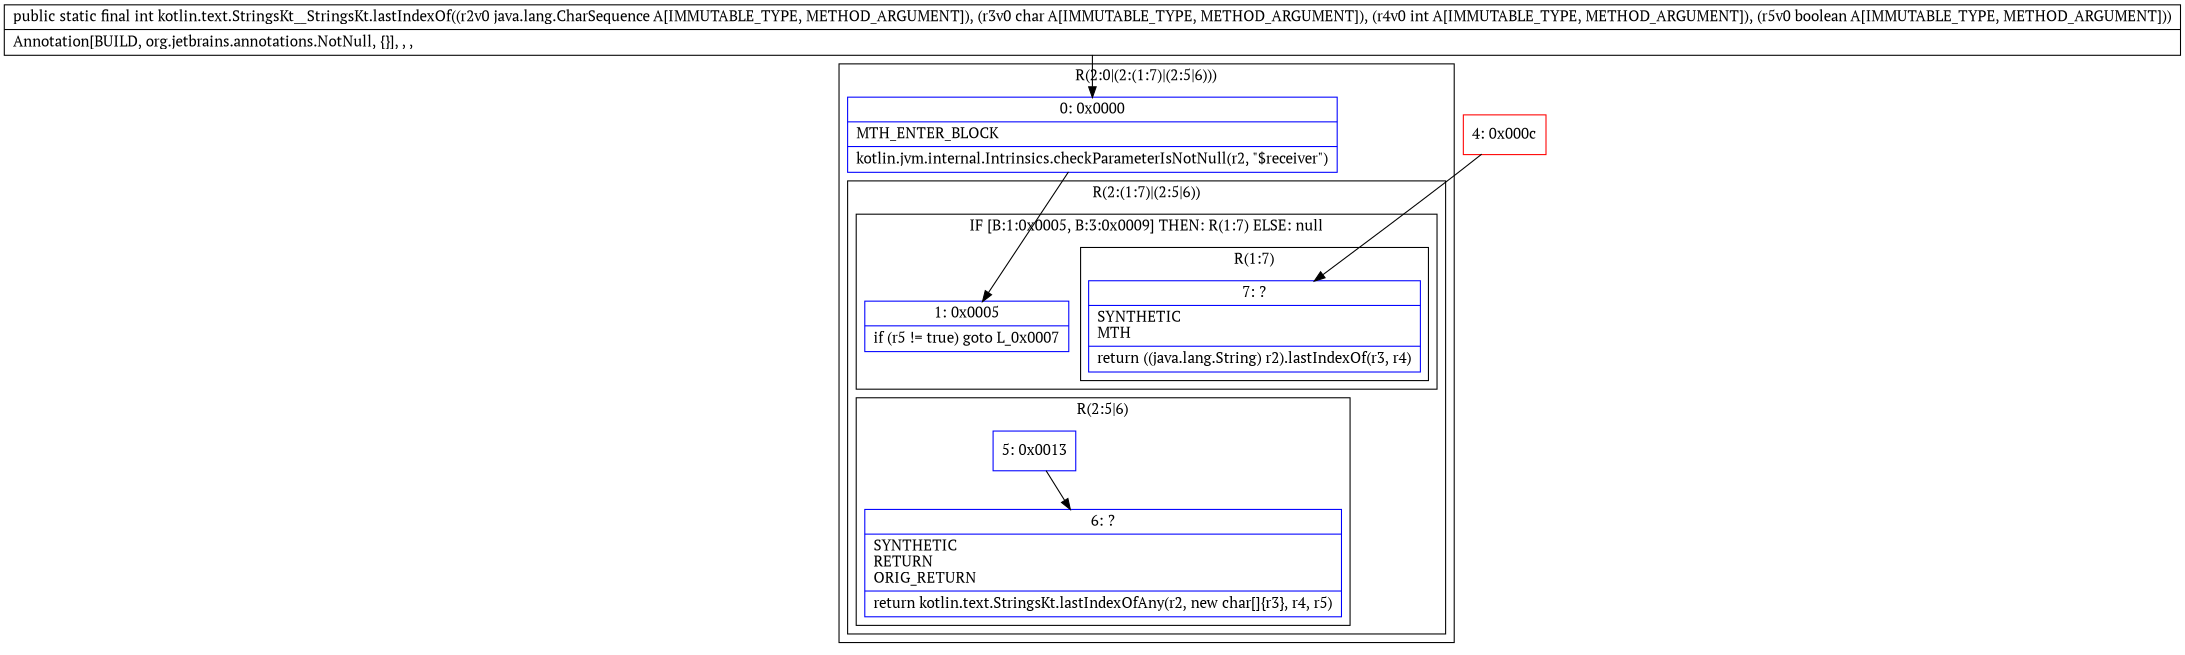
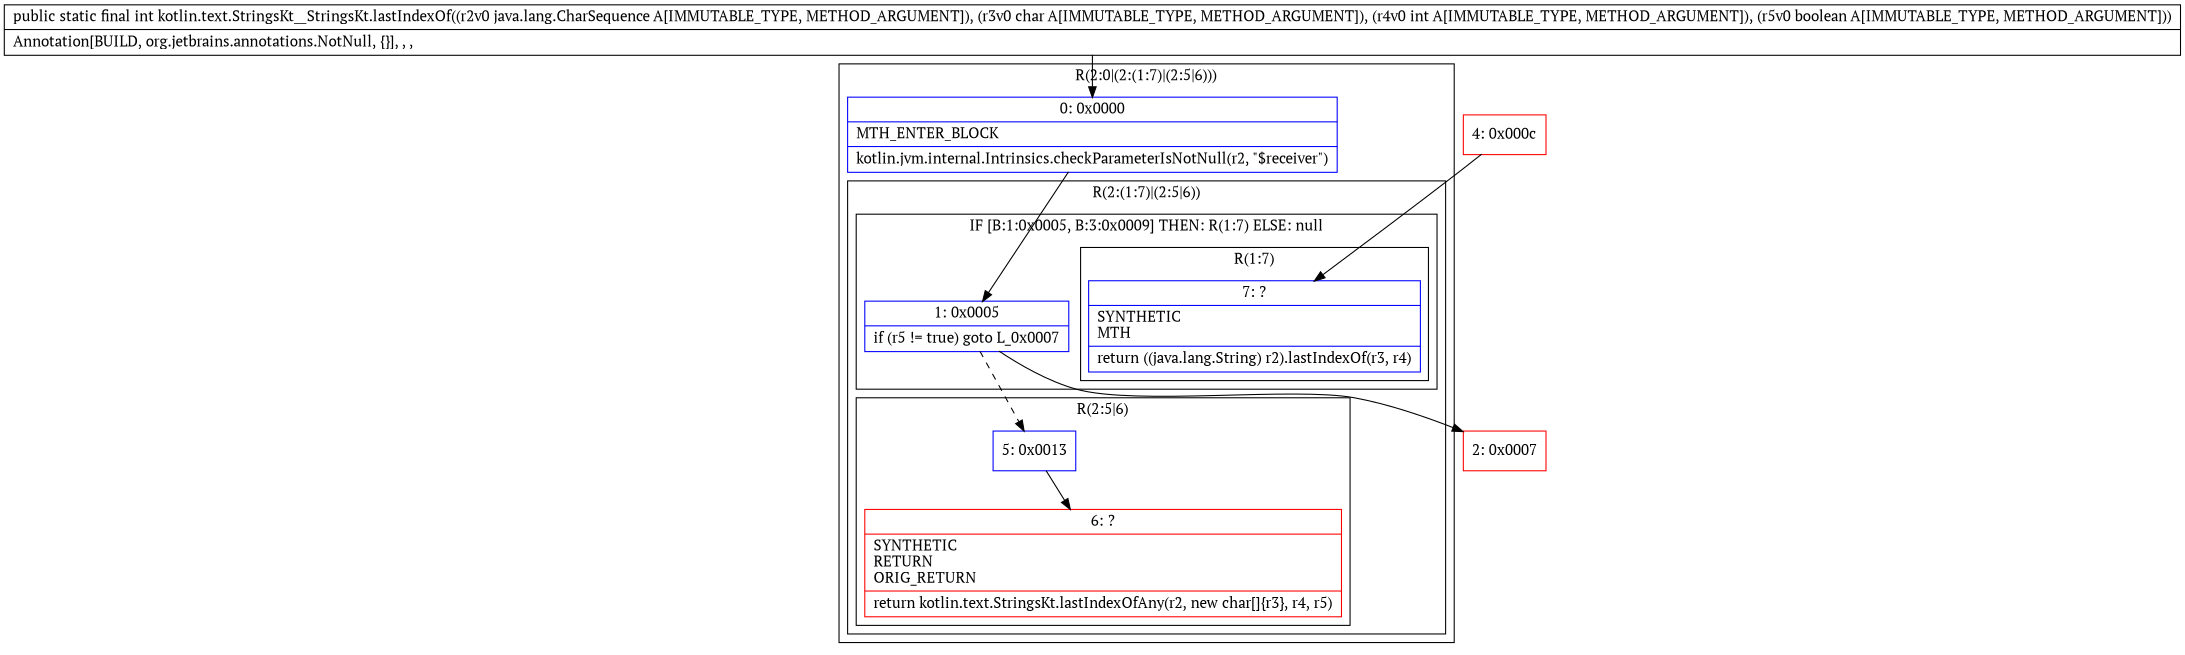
edge "1: 0x0005" -> "5: 0x0013": added
node "2: 0x0007": added
node "6: ?": color blue -> red
